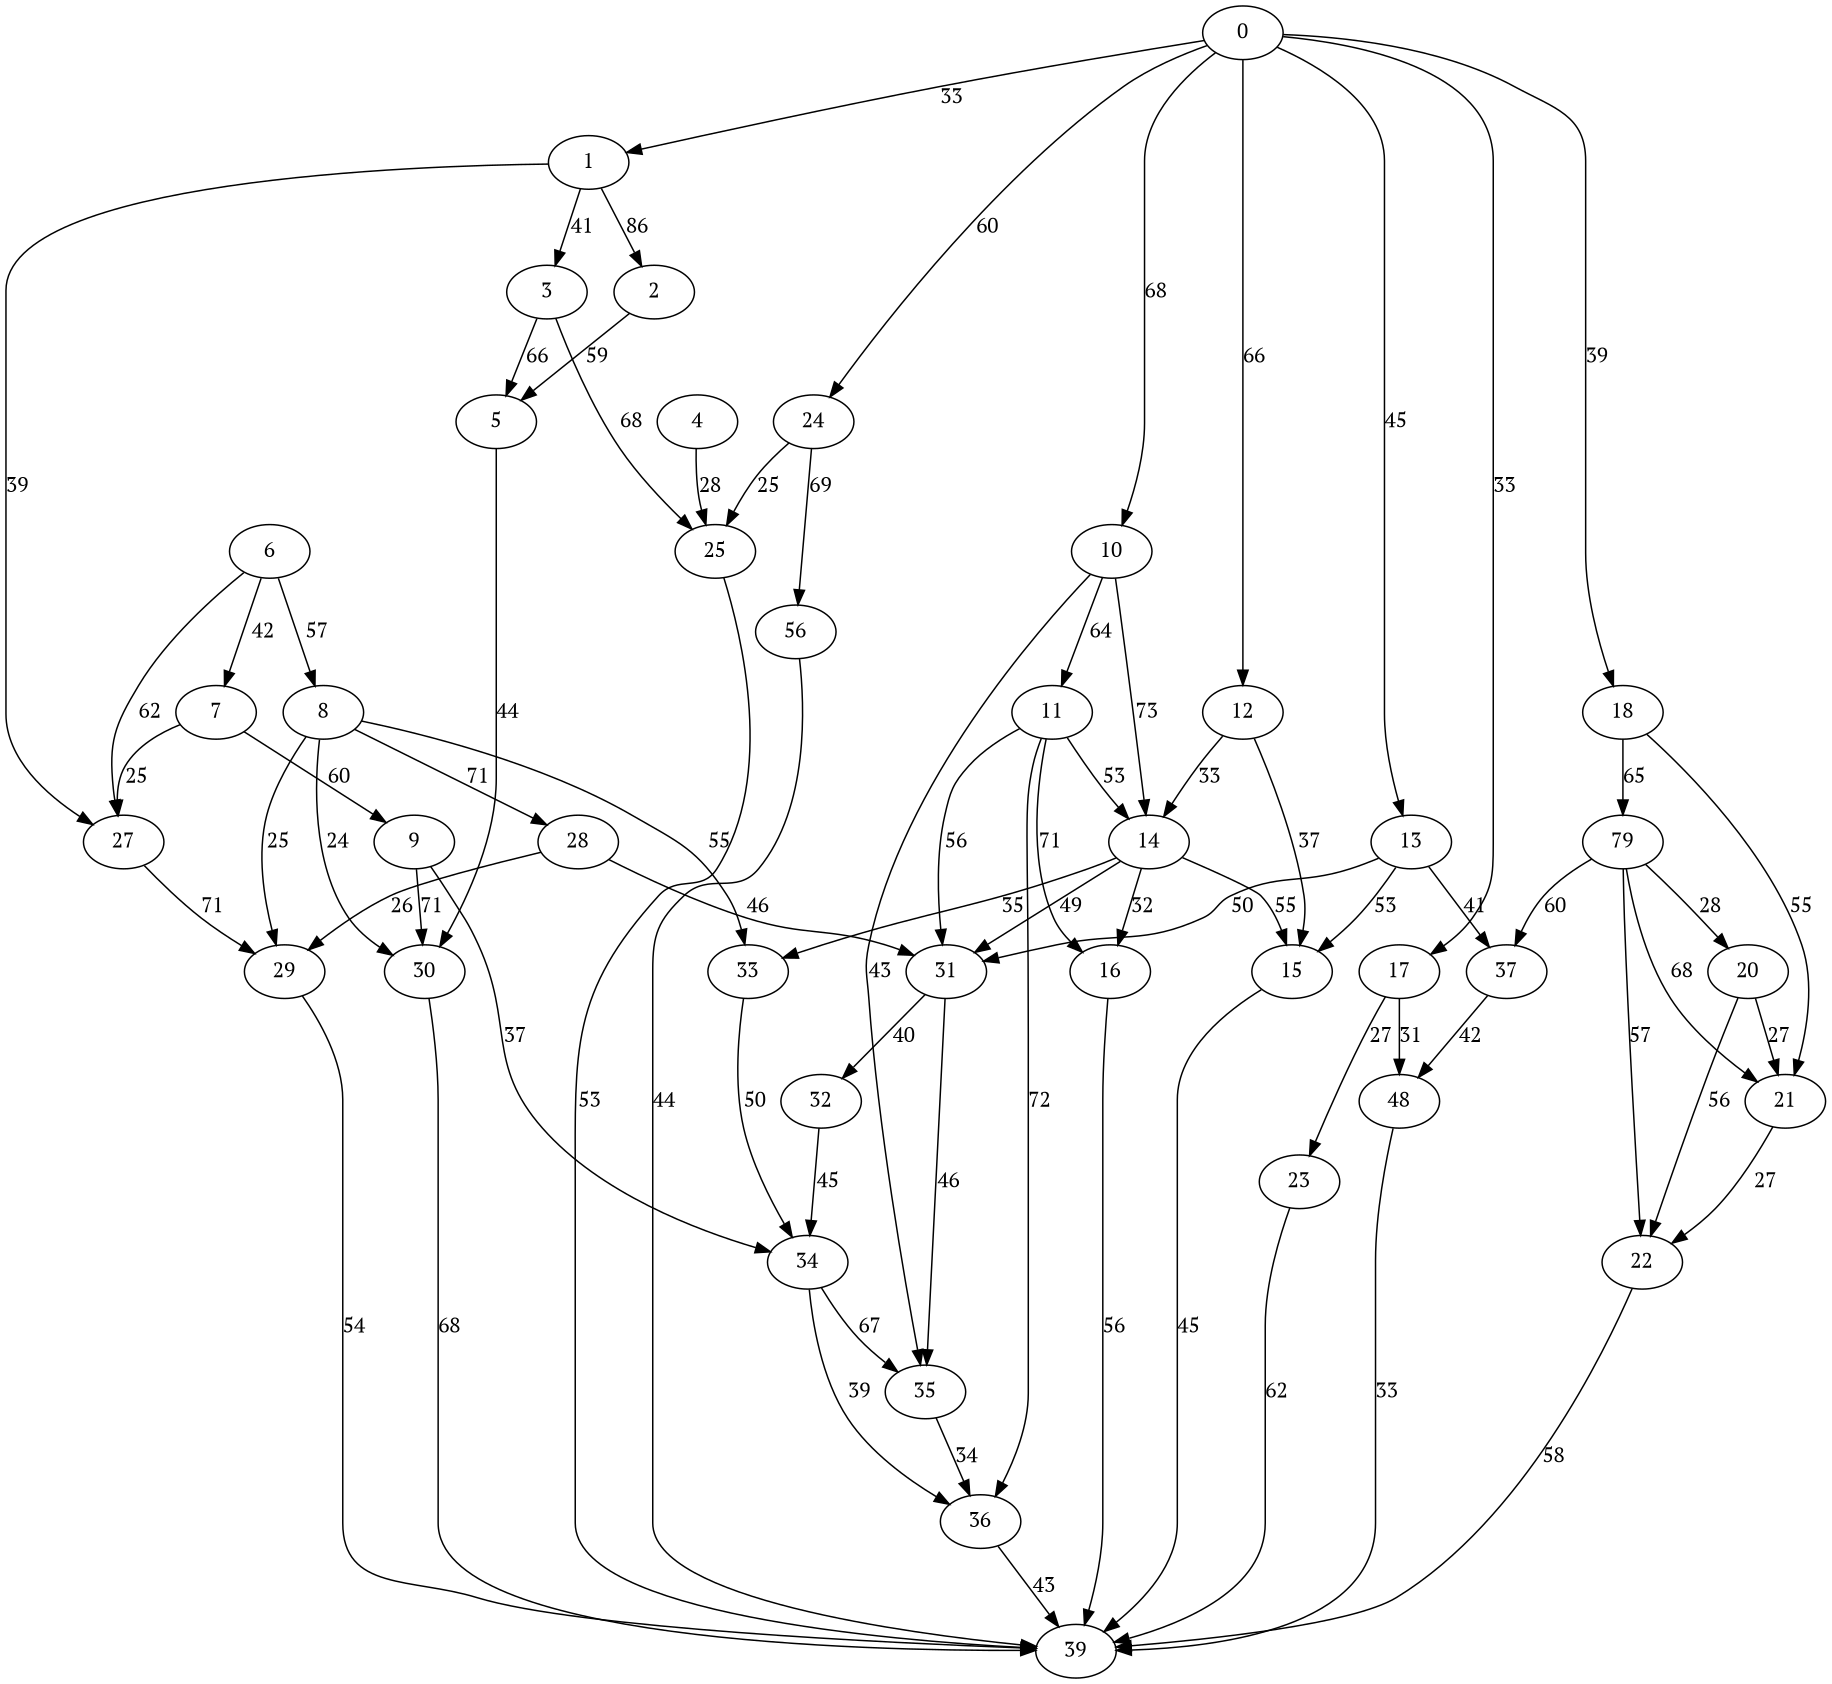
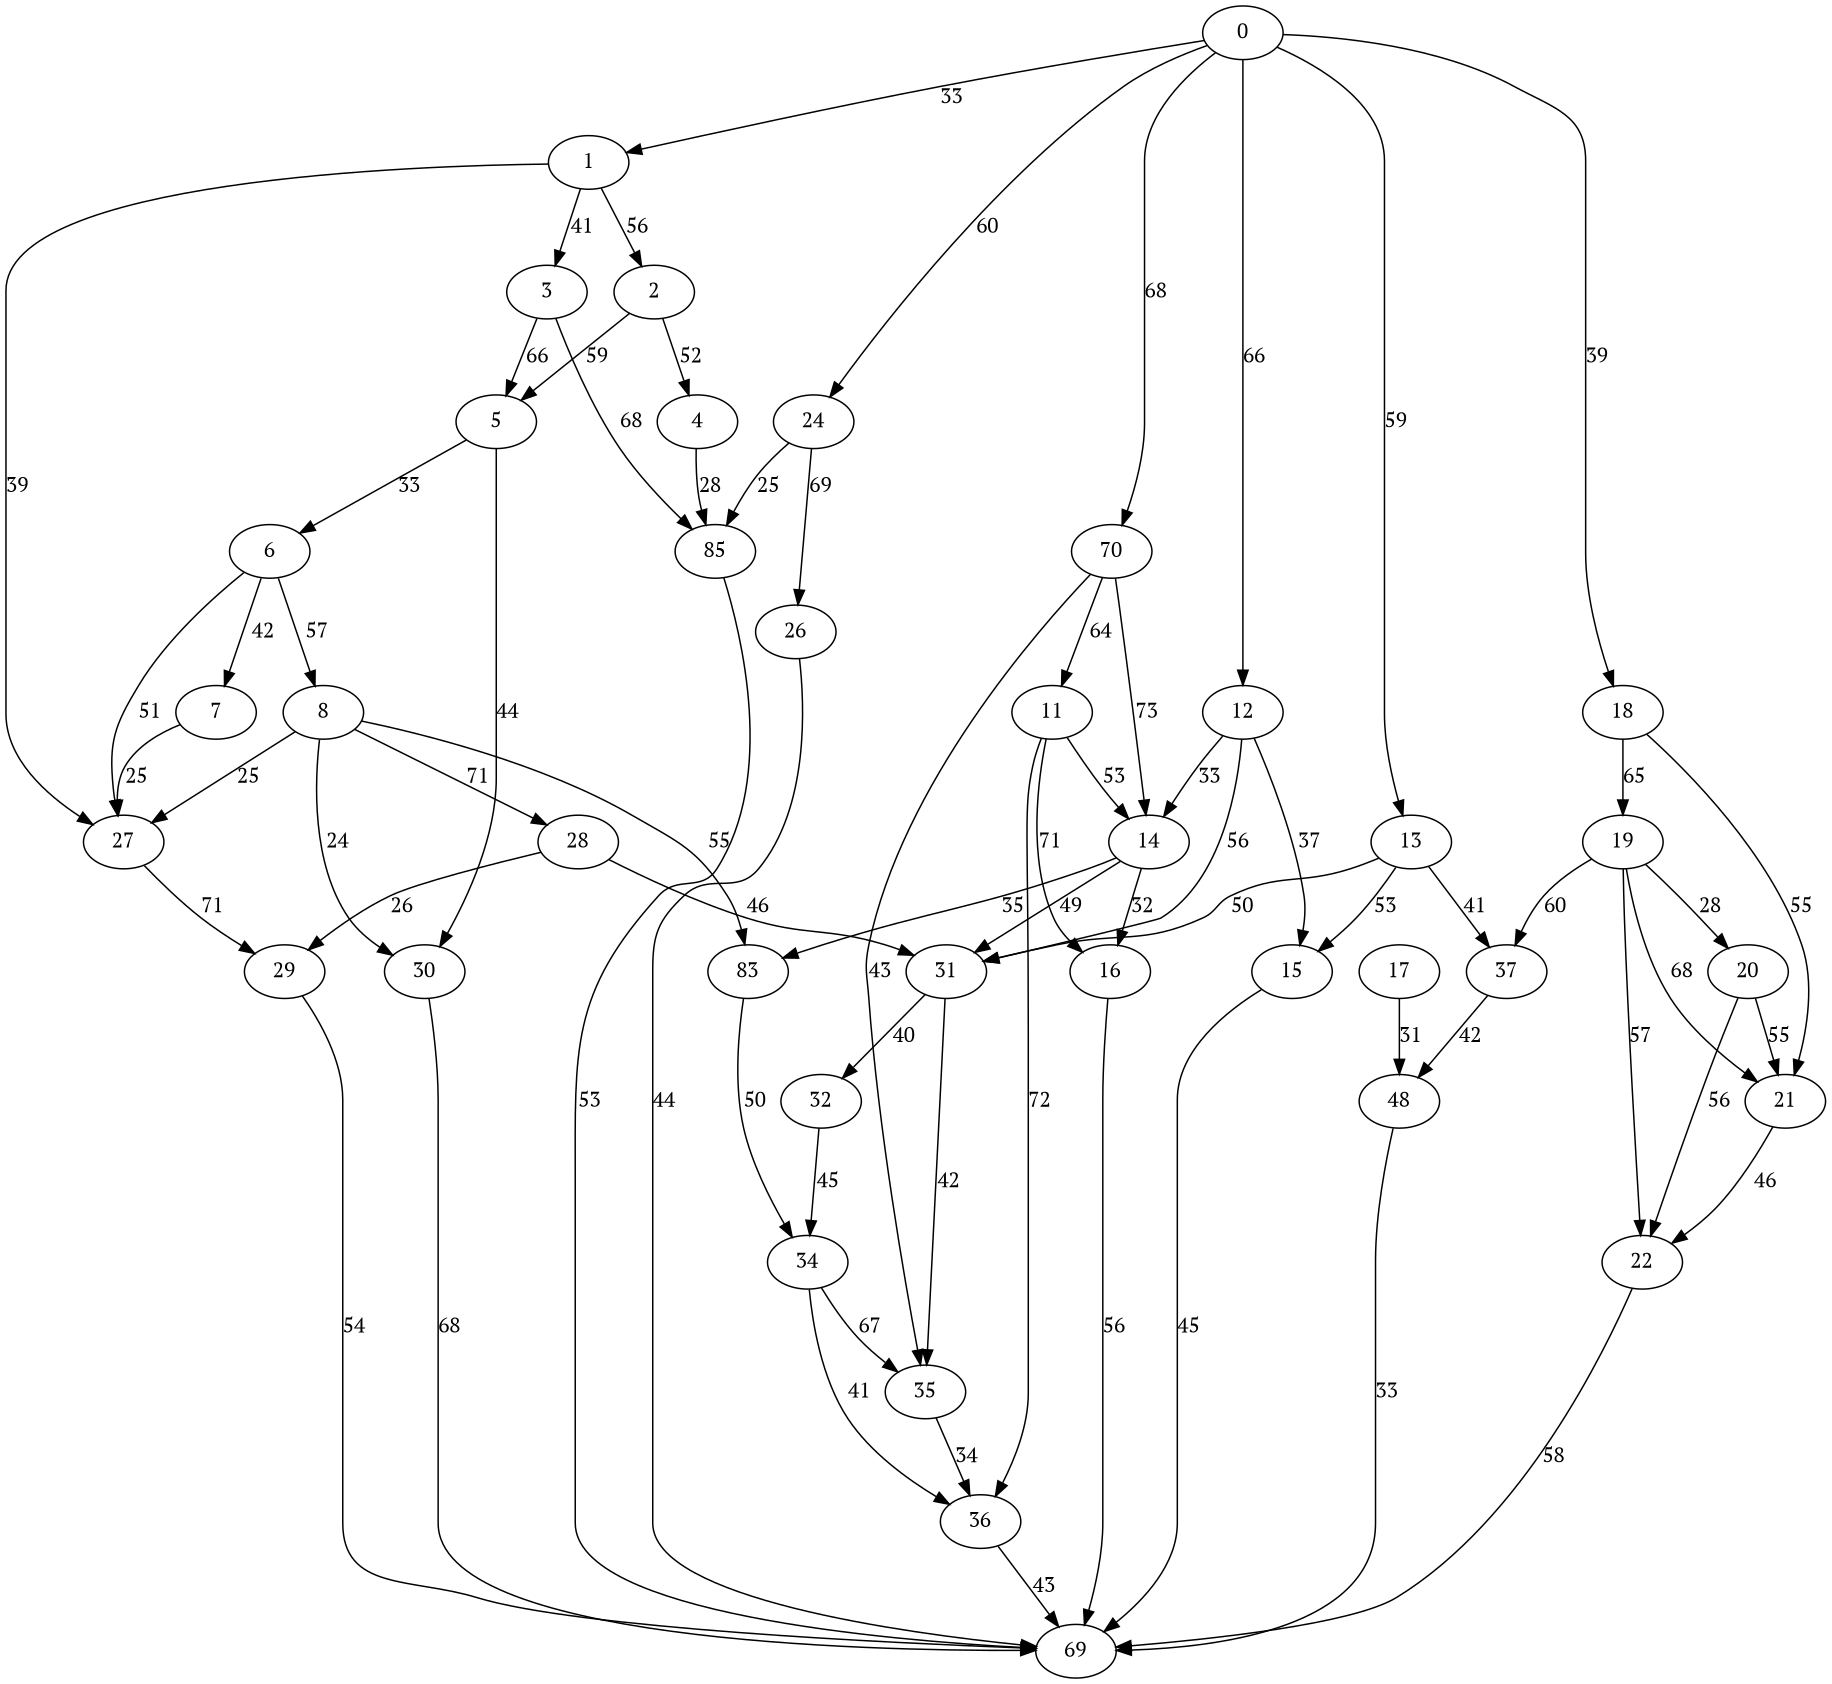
edge "1" -> "2": label "86" -> "56"
edge "2" -> "4": added, label "52"
edge "0" -> "13": label "45" -> "59"
edge "0" -> "17": removed, label "33"
edge "5" -> "6": added, label "33"
node "25": label "25" -> "85"
node "10": label "10" -> "70"
node "56": label "56" -> "26"
edge "6" -> "27": label "62" -> "51"
edge "11" -> "31": now "12" -> "31"
edge "8" -> "29": now "8" -> "27"
node "9": removed
node "79": label "79" -> "19"
edge "14" -> "15": removed, label "55"
node "33": label "33" -> "83"
edge "20" -> "21": label "27" -> "55"
edge "31" -> "35": label "46" -> "42"
node "23": removed
edge "21" -> "22": label "27" -> "46"
edge "34" -> "36": label "39" -> "41"
node "39": label "39" -> "69"
